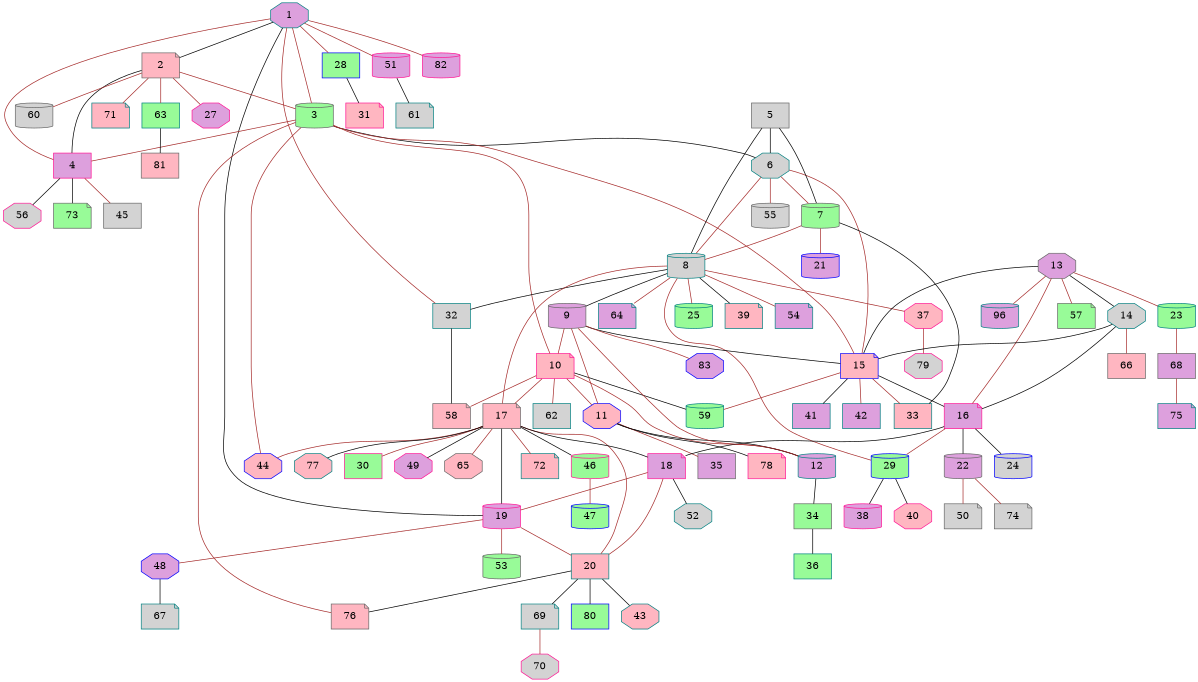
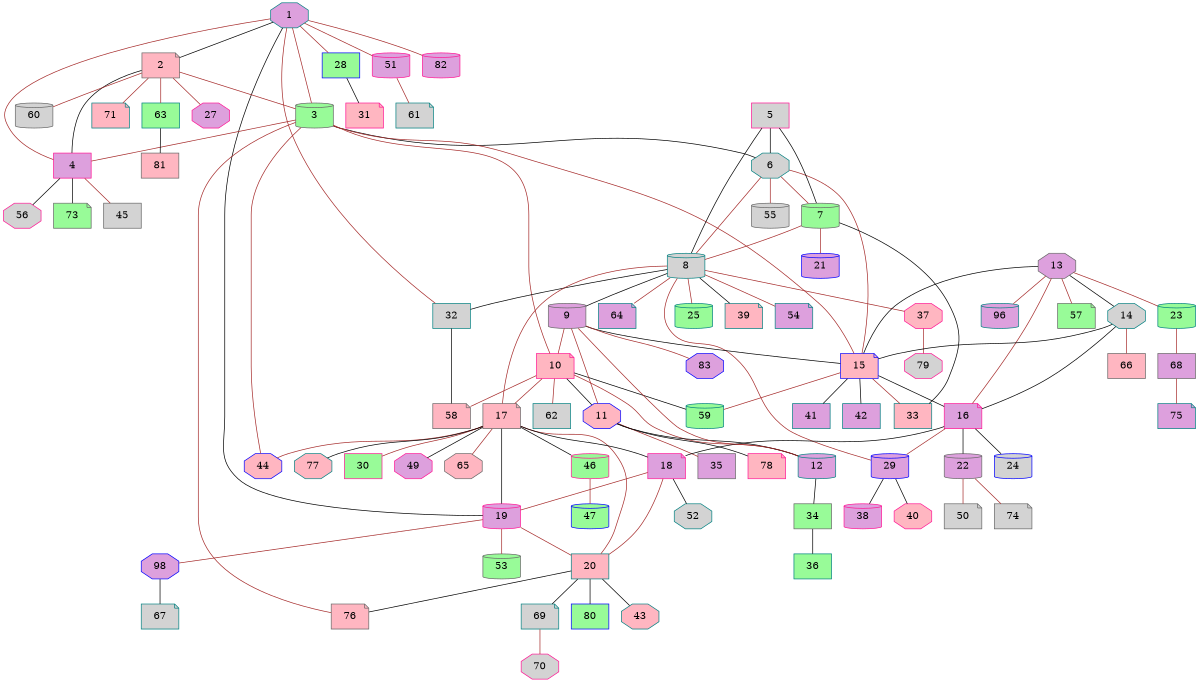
edge "51" -- "61": color black -> brown
node "5": color gray40 -> deeppink
edge "15" -- "42": color brown -> black
edge "10" -- "11": color brown -> black
node "72": removed
node "29": fillcolor palegreen -> plum
node "48": label "48" -> "98"
